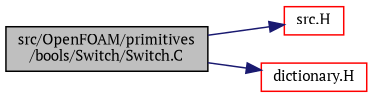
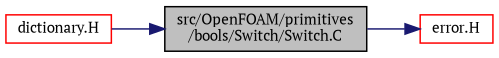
node "src.H": label "src.H" -> "error.H"
edge "src/OpenFOAM/primitives /bools/Switch/Switch.C" -> "dictionary.H": reversed
